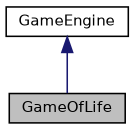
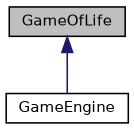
edge "GameOfLife" -> "GameEngine": reversed
